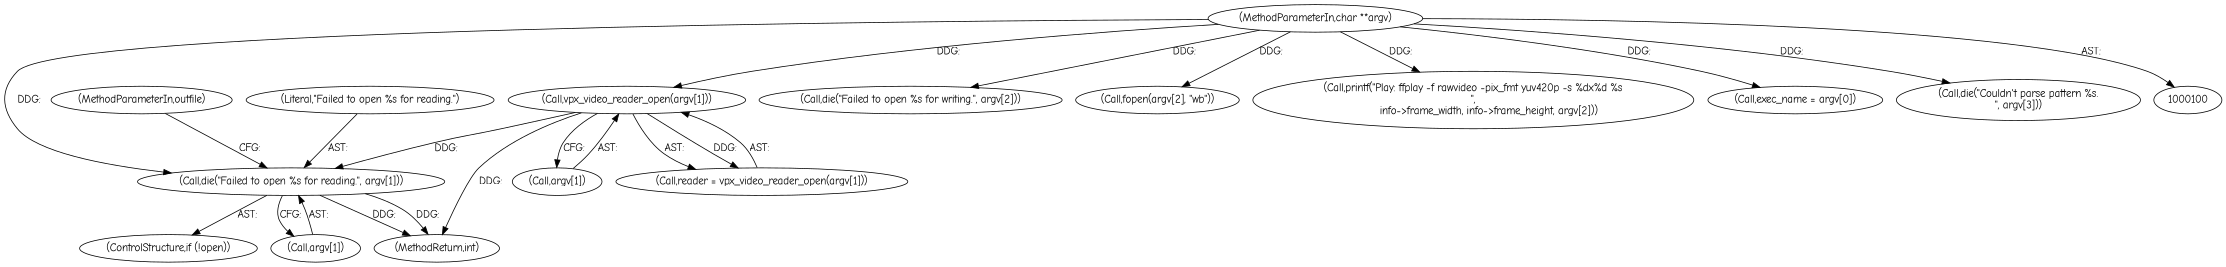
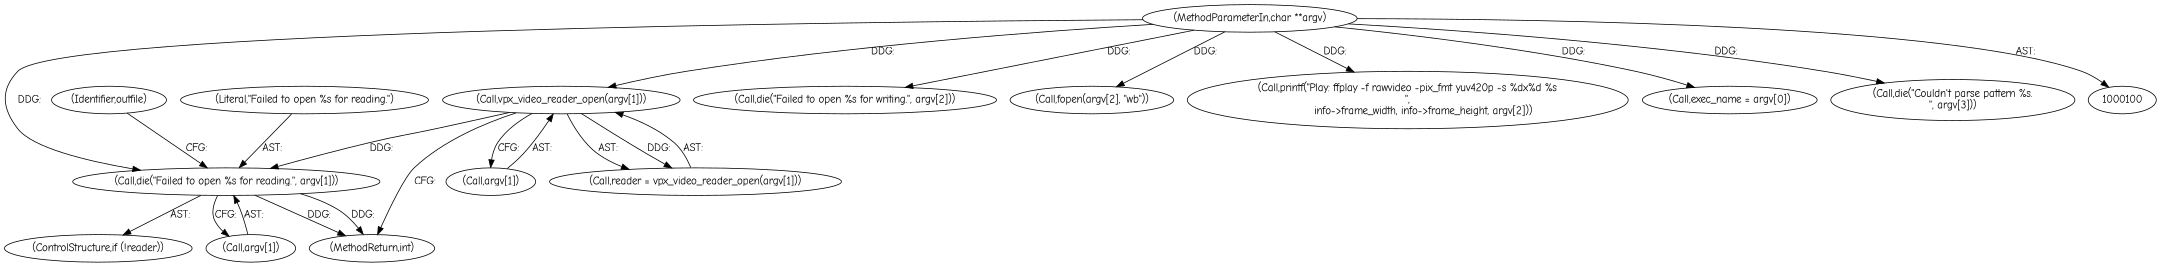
node "(MethodParameterIn,outfile)": label "(MethodParameterIn,outfile)" -> "(Identifier,outfile)"
edge "(Call,vpx_video_reader_open(argv[1]))" -> "(MethodReturn,int)": label "DDG: " -> "CFG: "
node "(ControlStructure,if (!open))": label "(ControlStructure,if (!open))" -> "(ControlStructure,if (!reader))"
